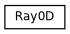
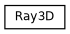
node "Ray0D": label "Ray0D" -> "Ray3D"
